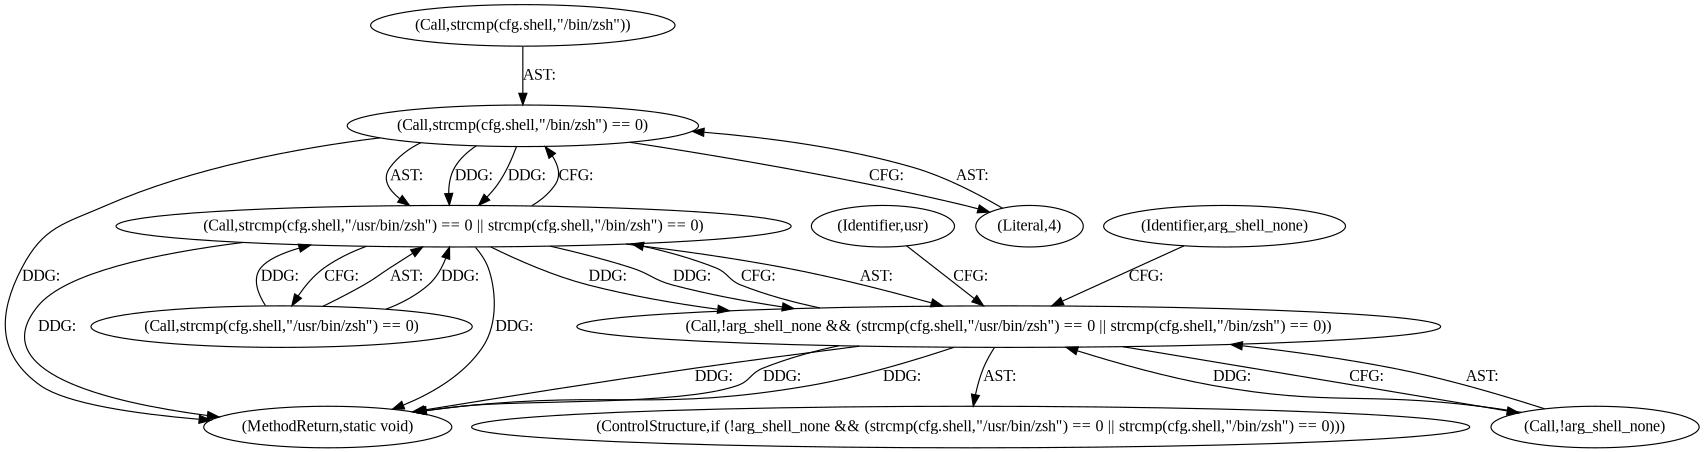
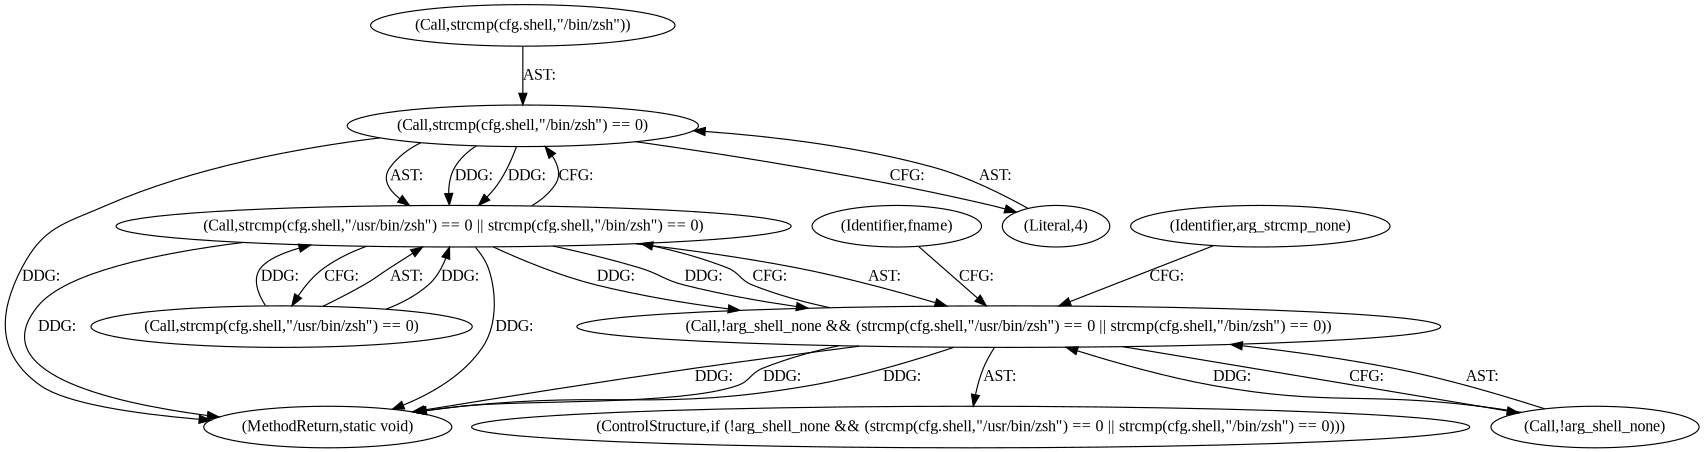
node "(Identifier,usr)": label "(Identifier,usr)" -> "(Identifier,fname)"
node "(Identifier,arg_shell_none)": label "(Identifier,arg_shell_none)" -> "(Identifier,arg_strcmp_none)"
